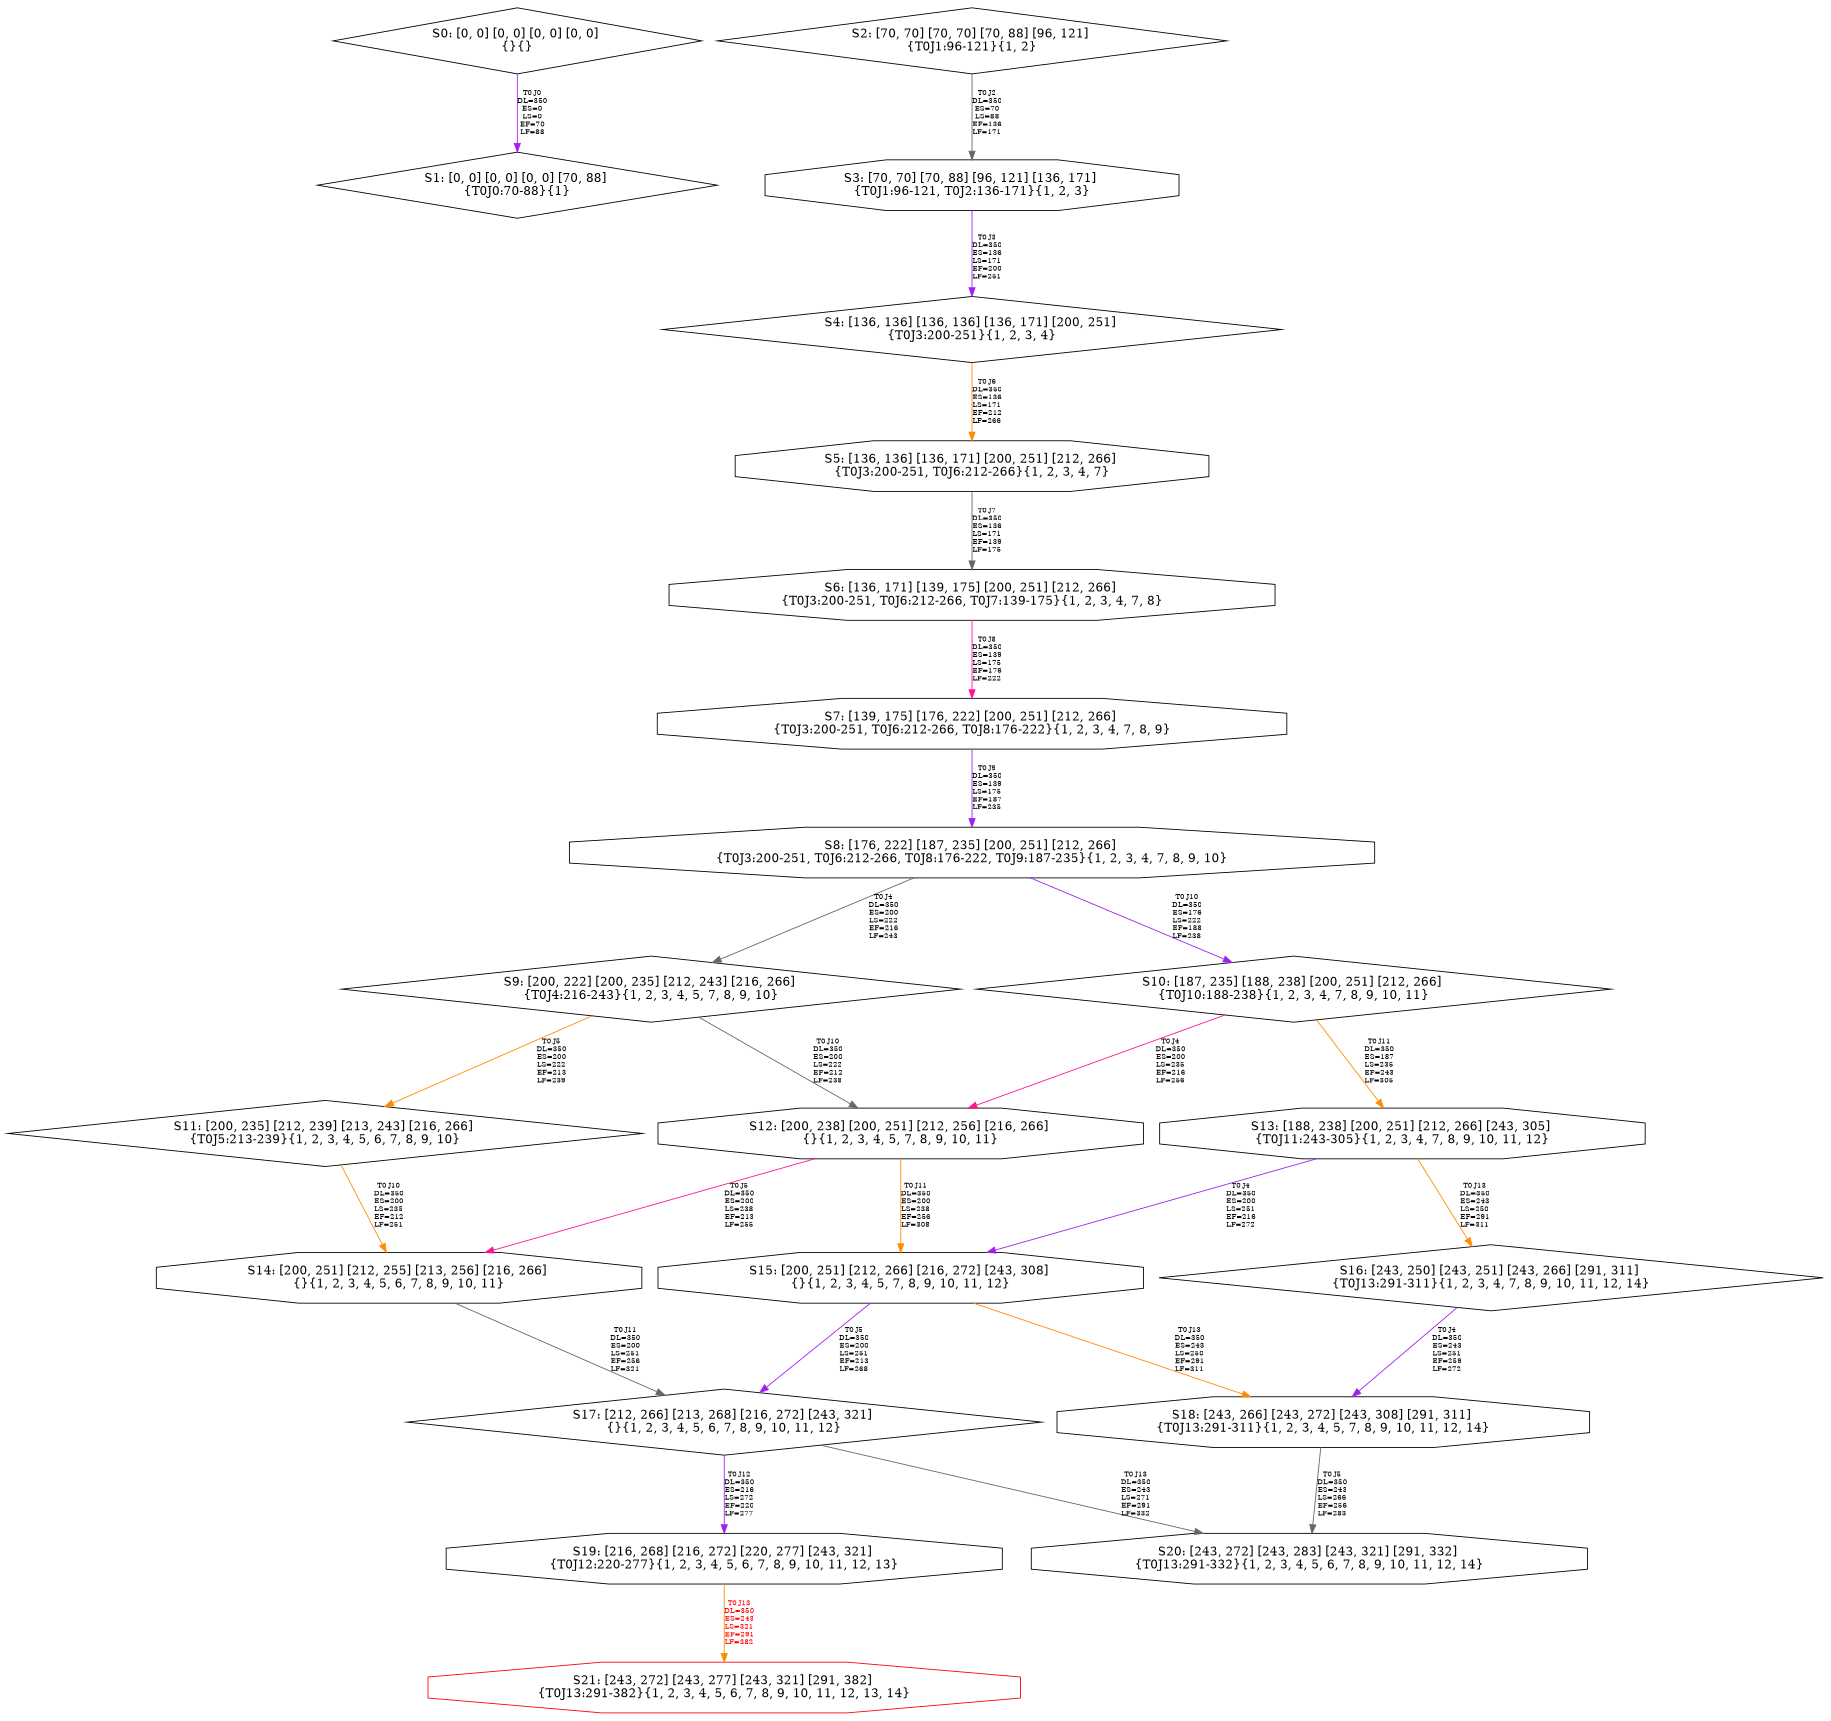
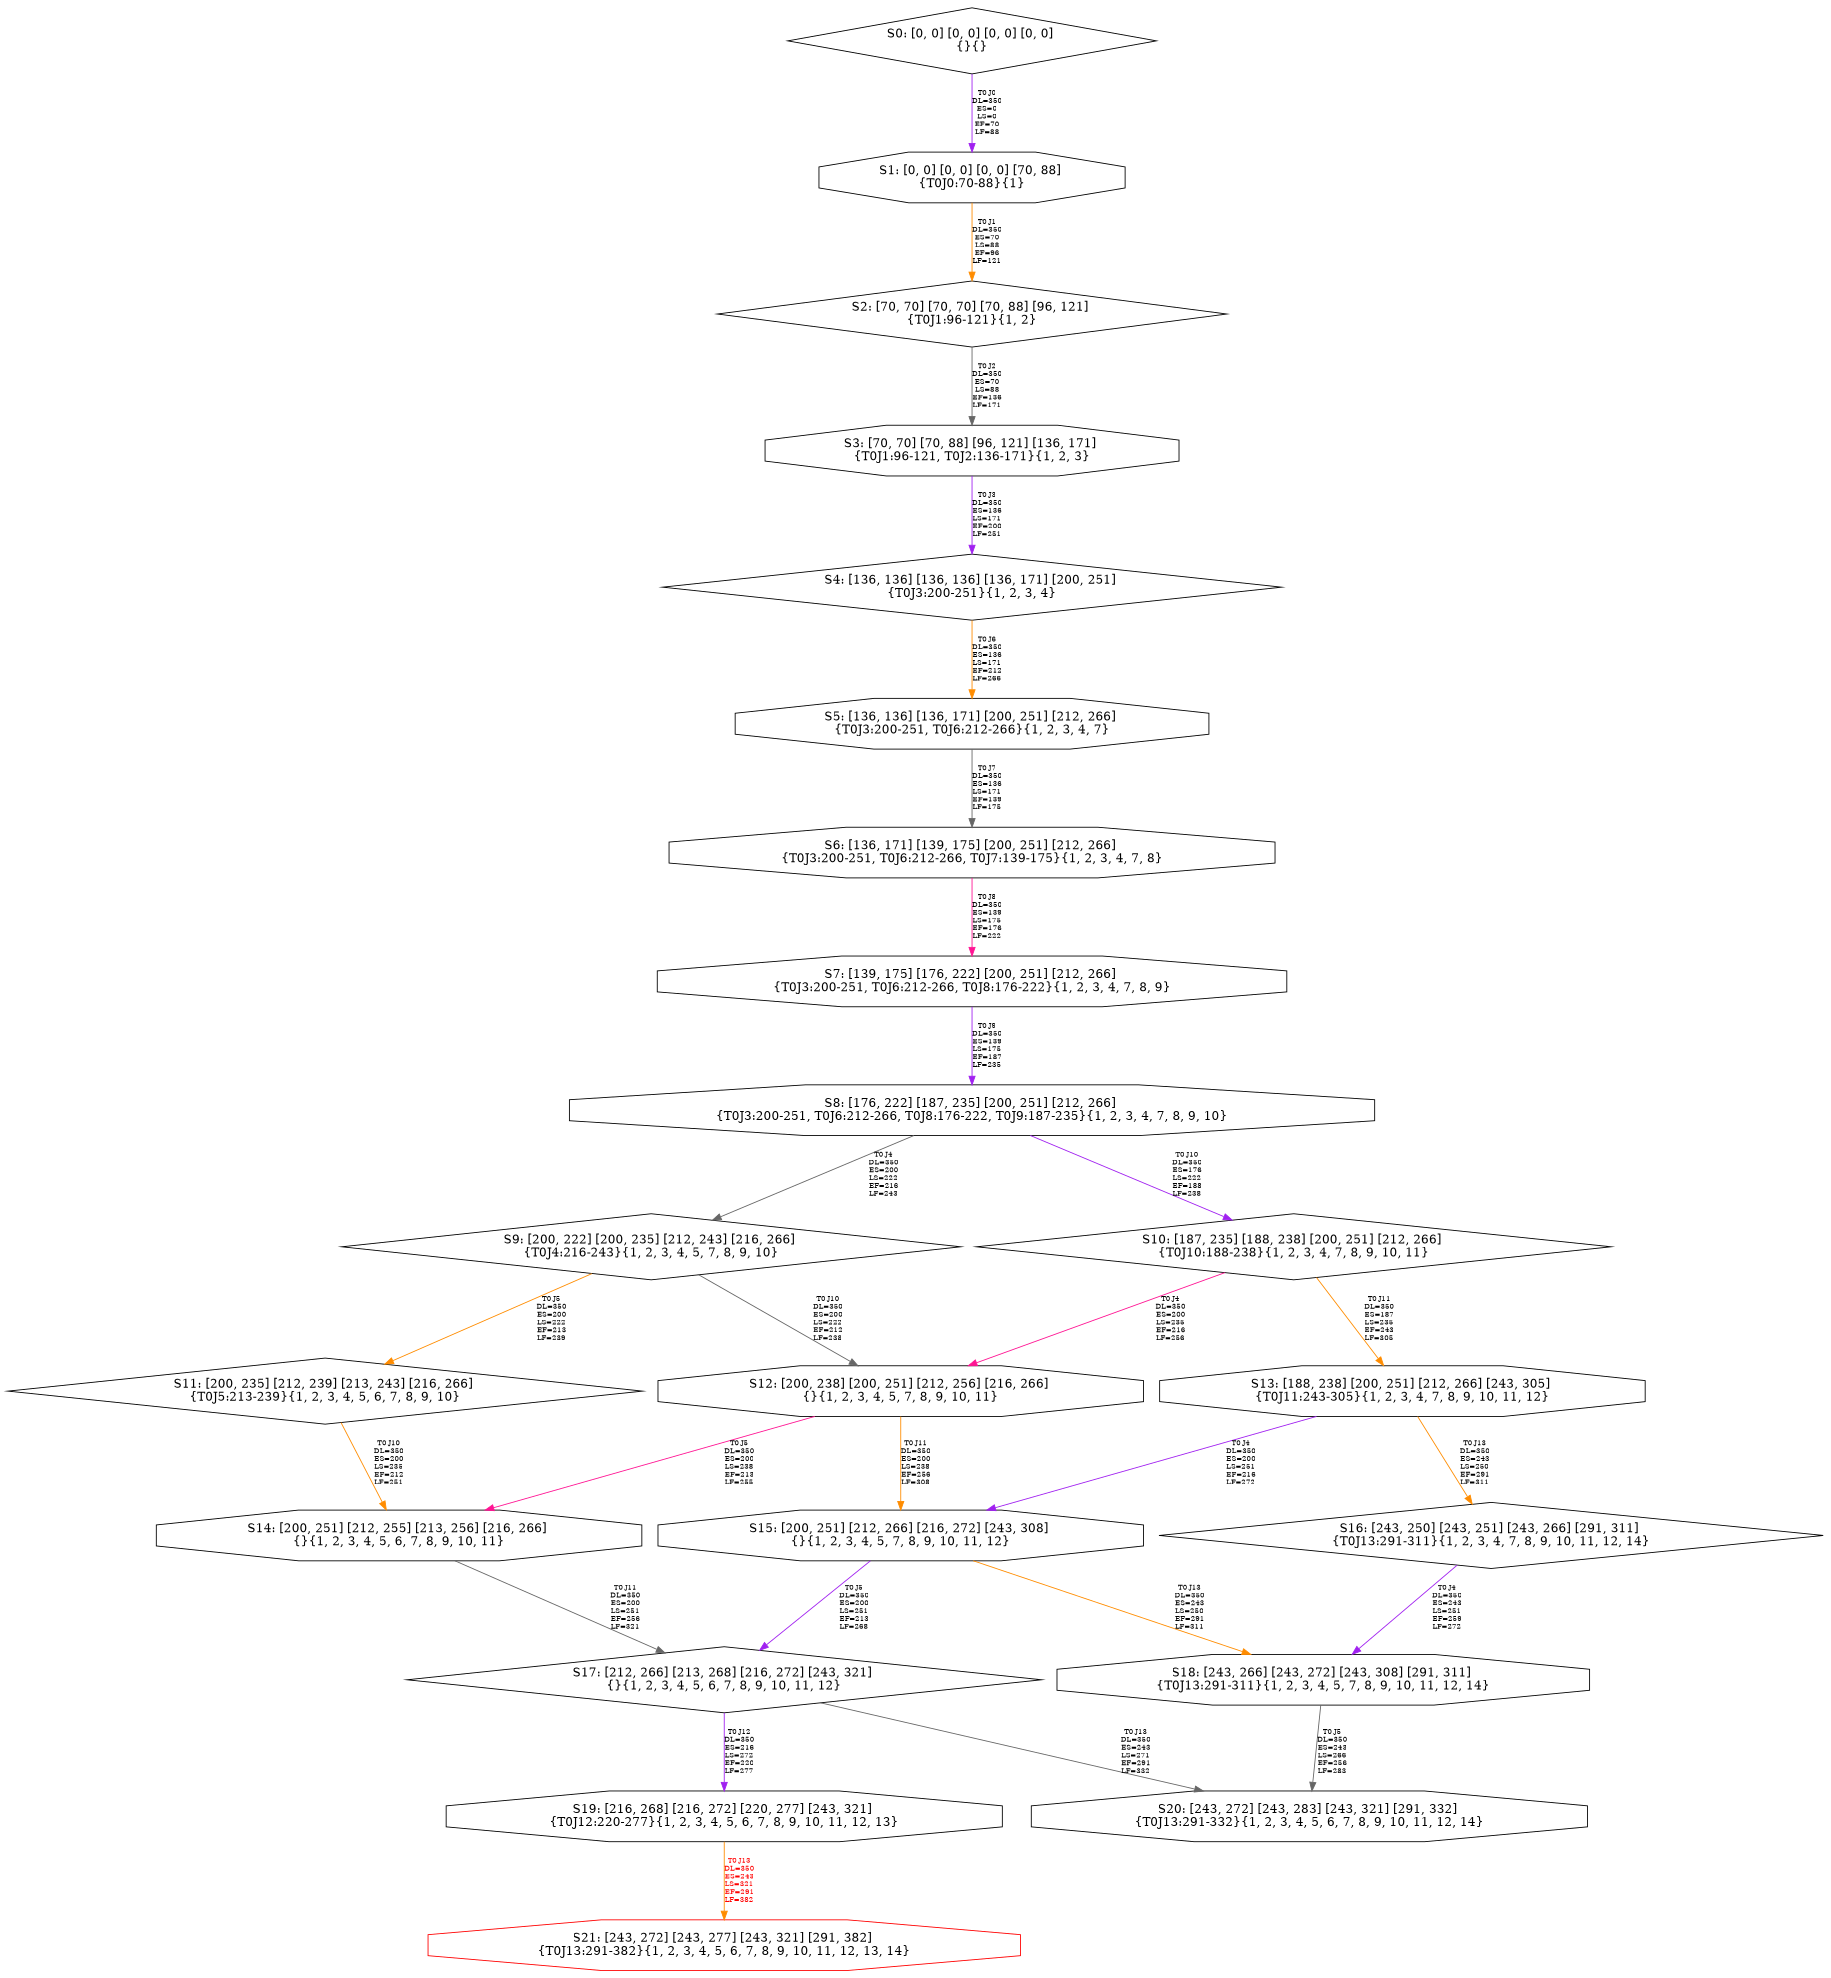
node "S1: [0, 0] [0, 0] [0, 0] [70, 88] {T0J0:70-88}{1}": shape diamond -> octagon
edge "S1: [0, 0] [0, 0] [0, 0] [70, 88] {T0J0:70-88}{1}" -> "S2: [70, 70] [70, 70] [70, 88] [96, 121] {T0J1:96-121}{1, 2}": added, label "T0 J1 DL=350 ES=70 LS=88 EF=96 LF=121"
